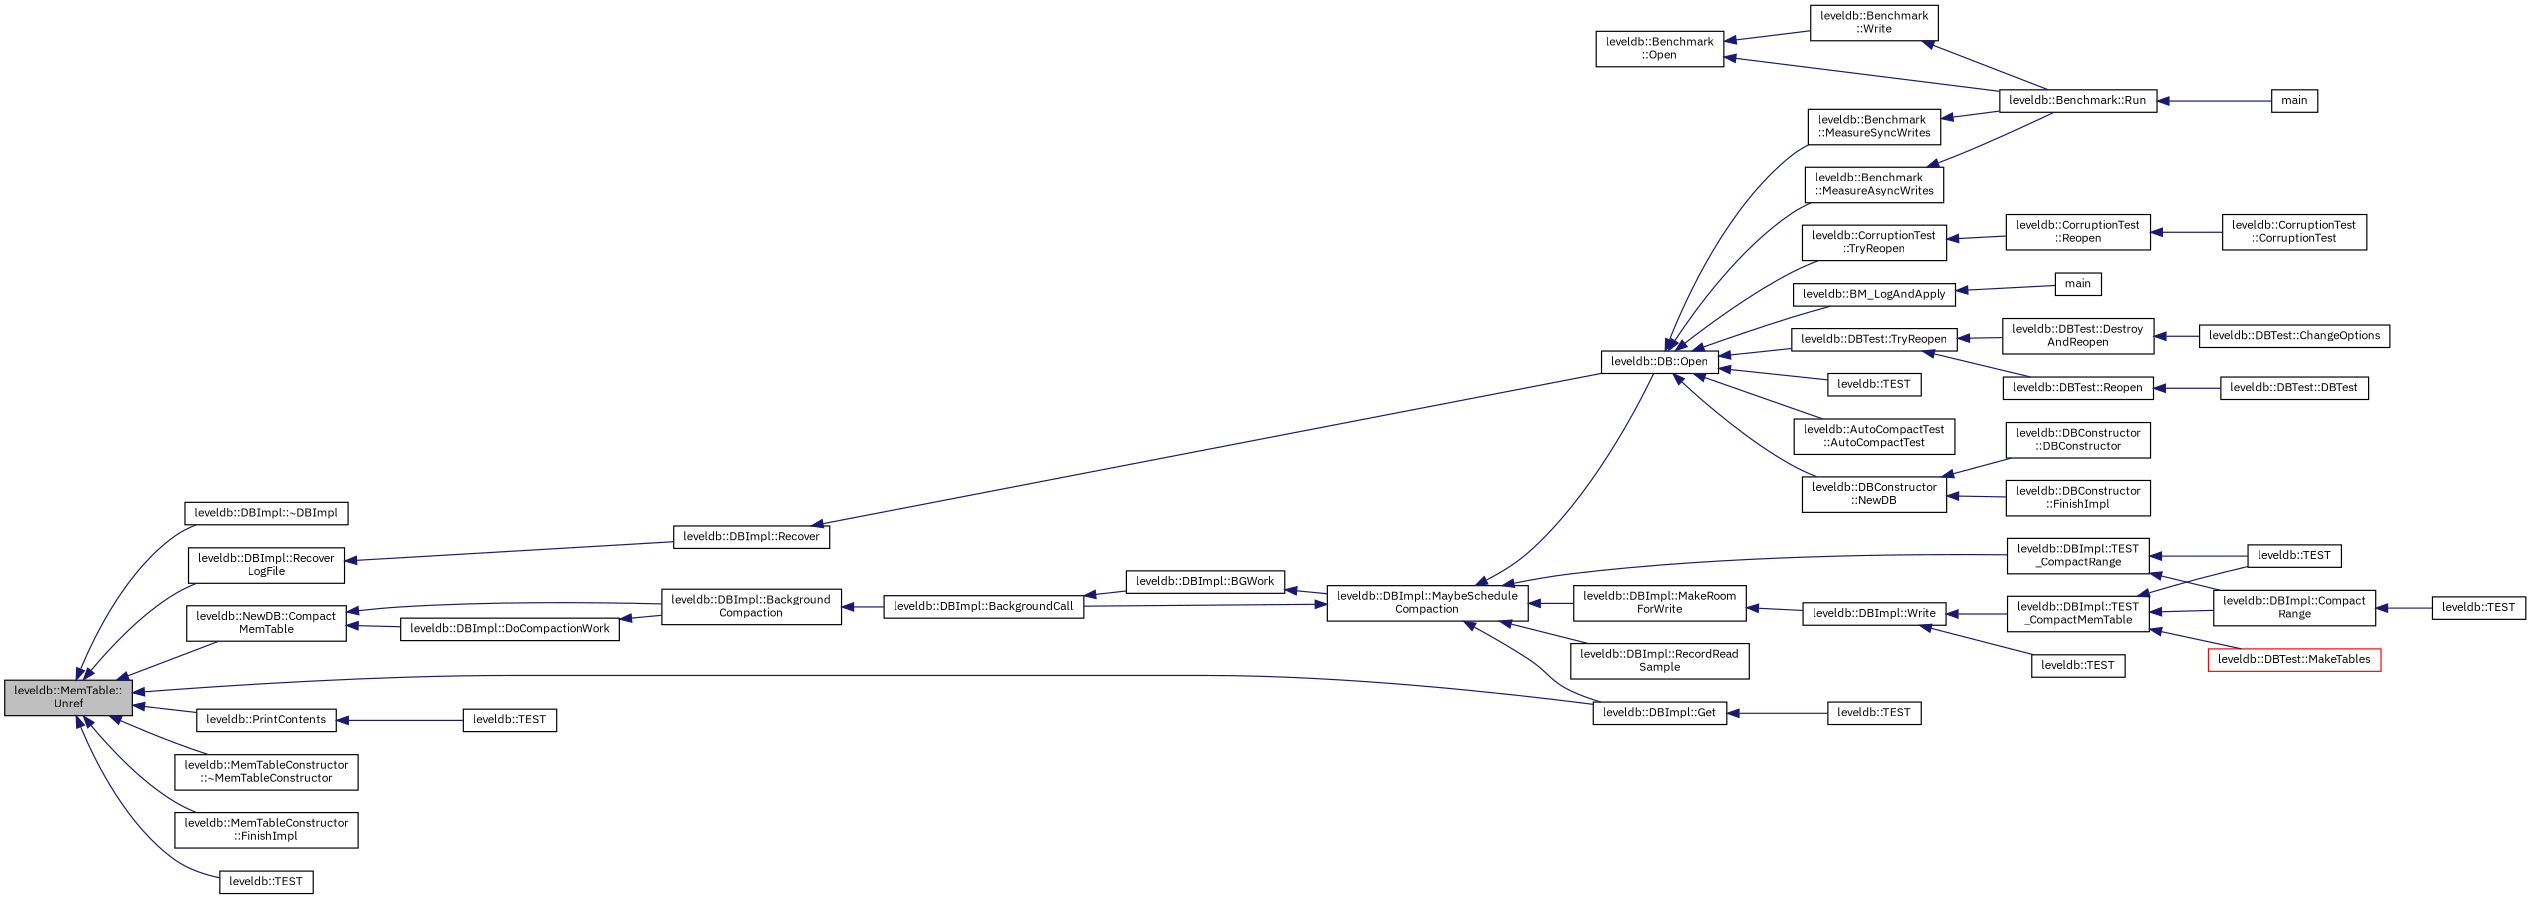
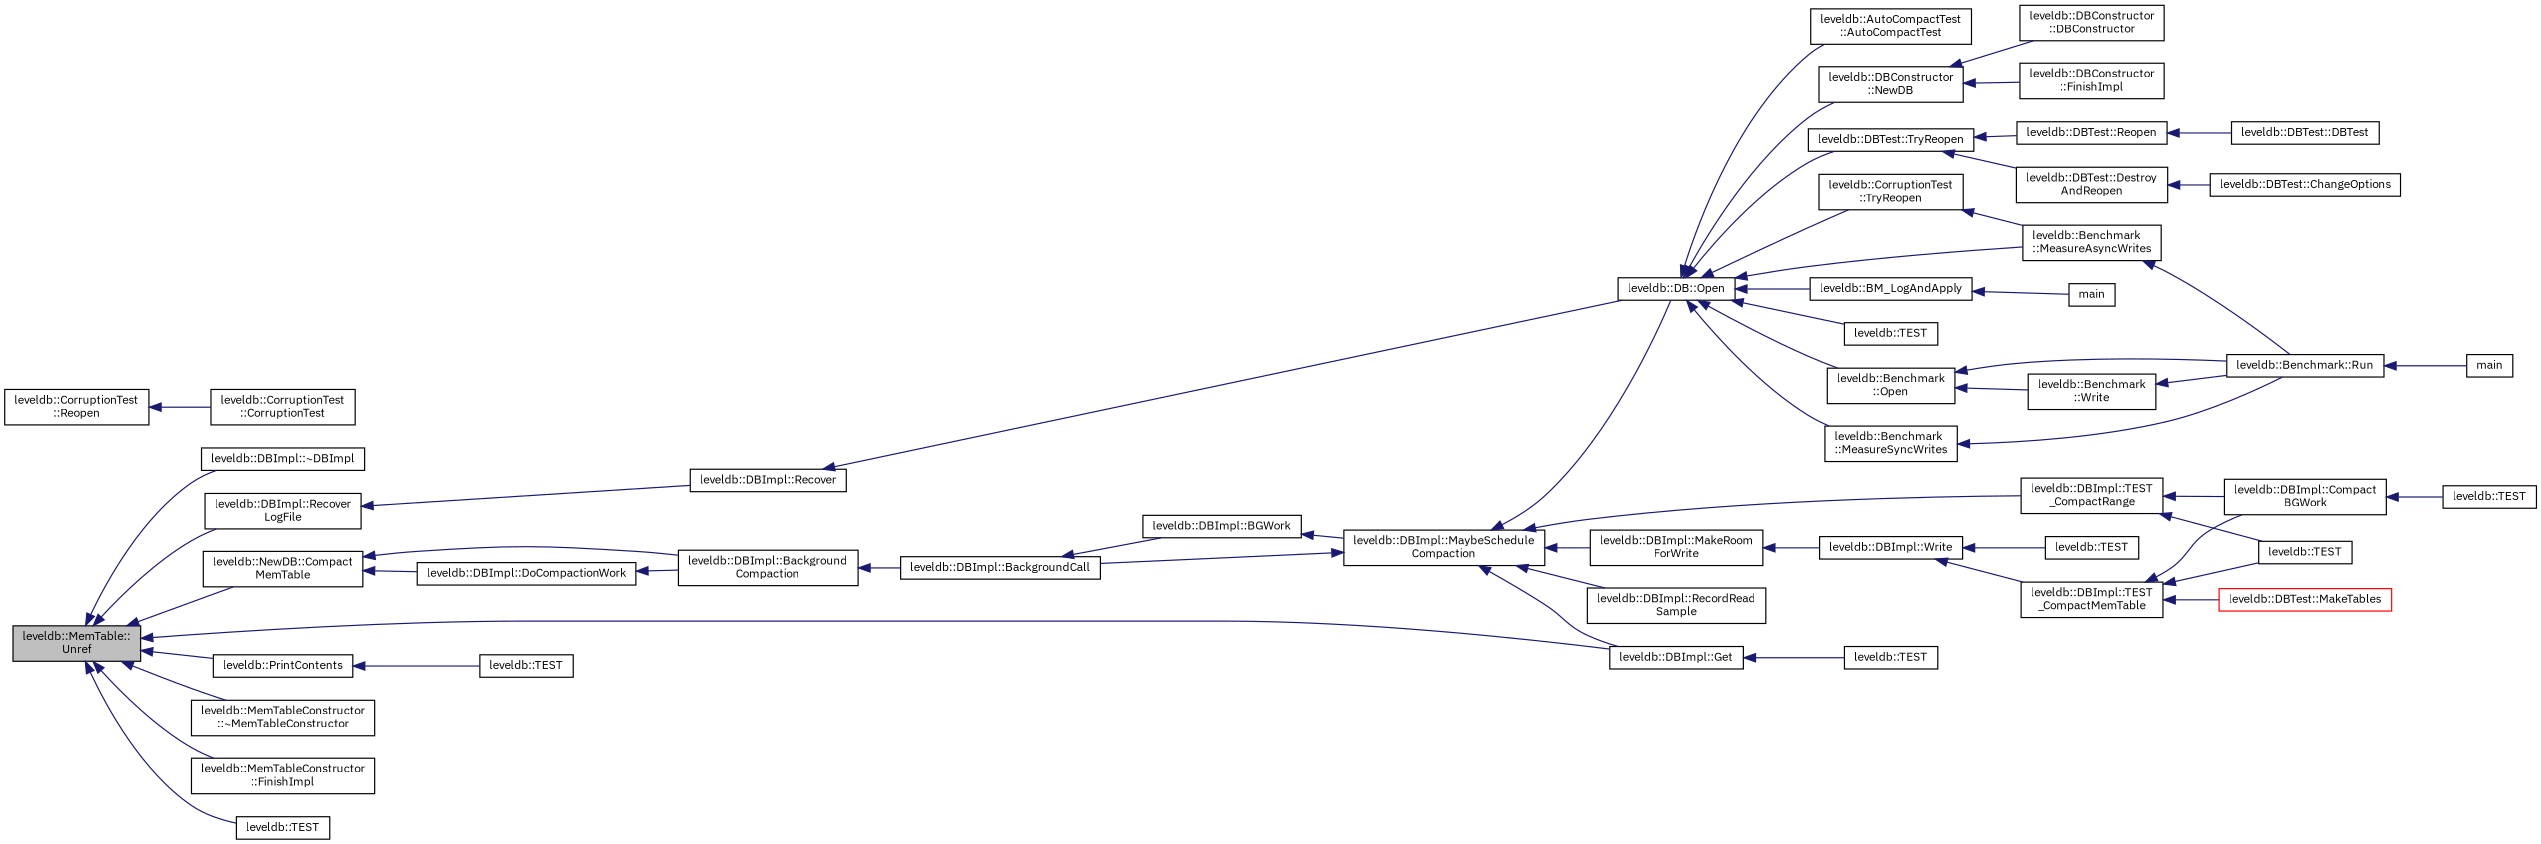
edge "leveldb::CorruptionTest ::Reopen" -> "leveldb::CorruptionTest ::TryReopen": now "leveldb::Benchmark ::MeasureAsyncWrites" -> "leveldb::CorruptionTest ::TryReopen"
edge "leveldb::Benchmark ::Open" -> "leveldb::DB::Open": added
node "leveldb::DBImpl::Compact Range": label "leveldb::DBImpl::Compact Range" -> "leveldb::DBImpl::Compact BGWork"
